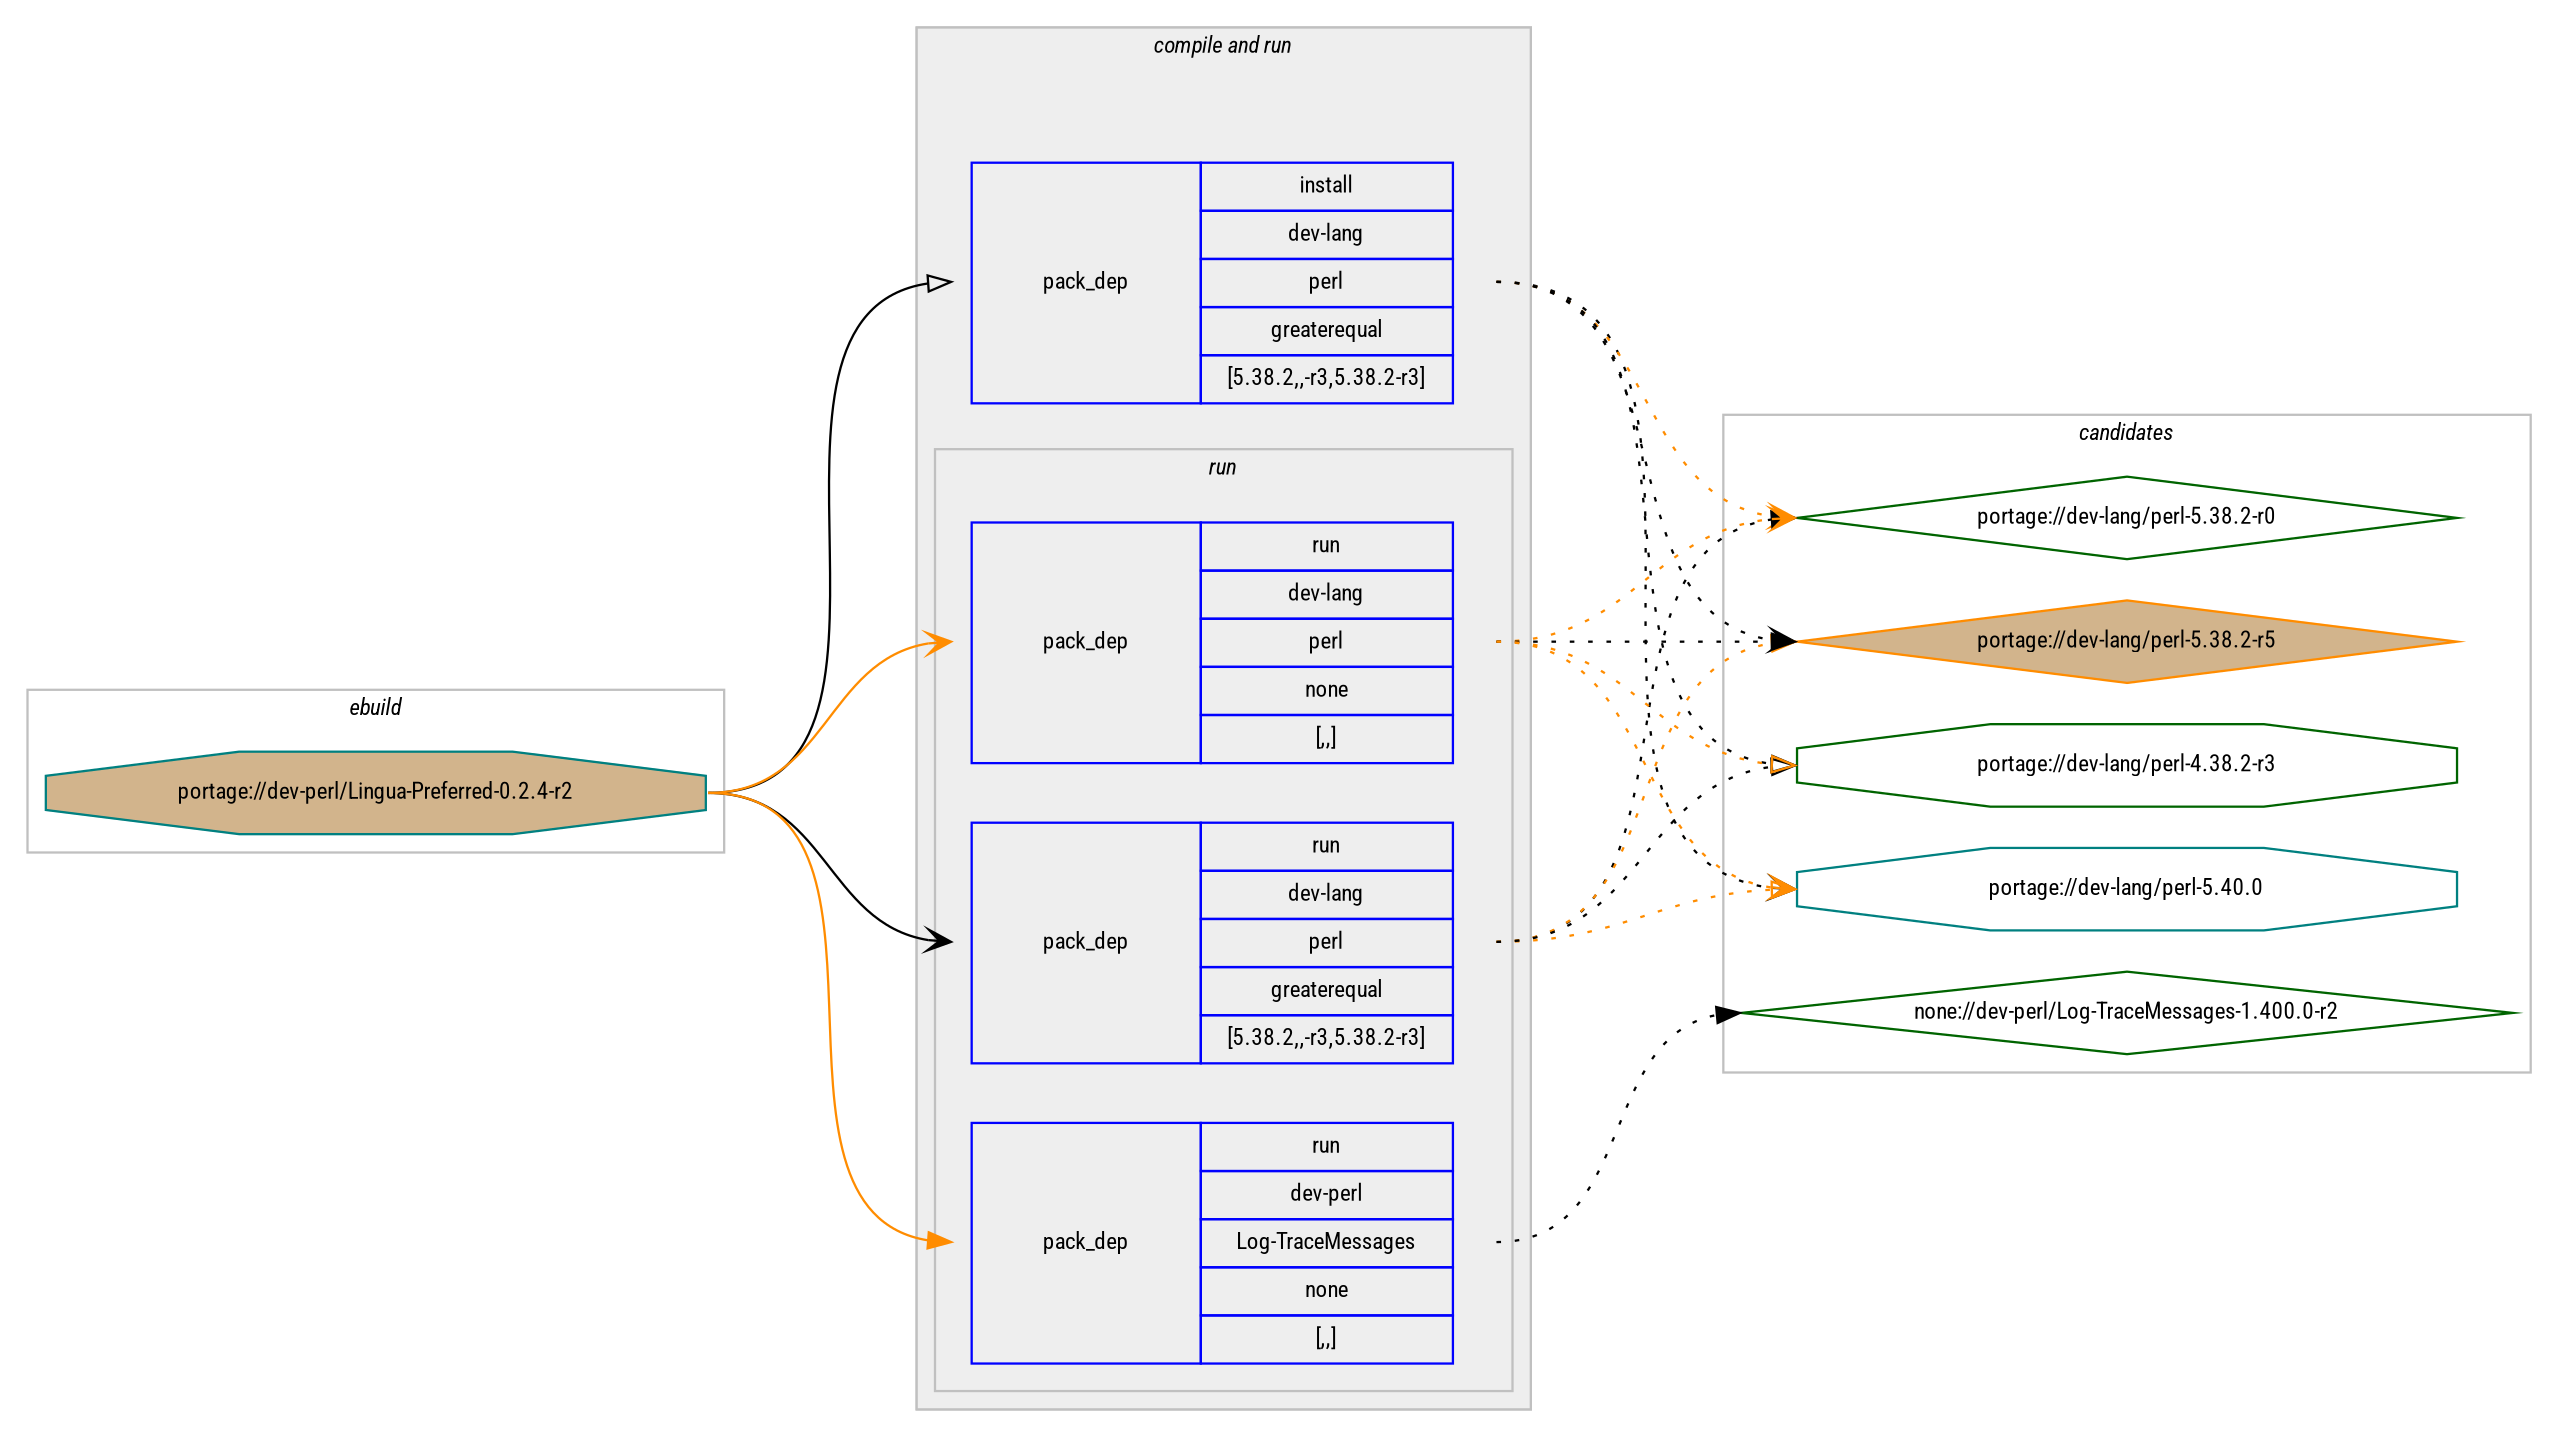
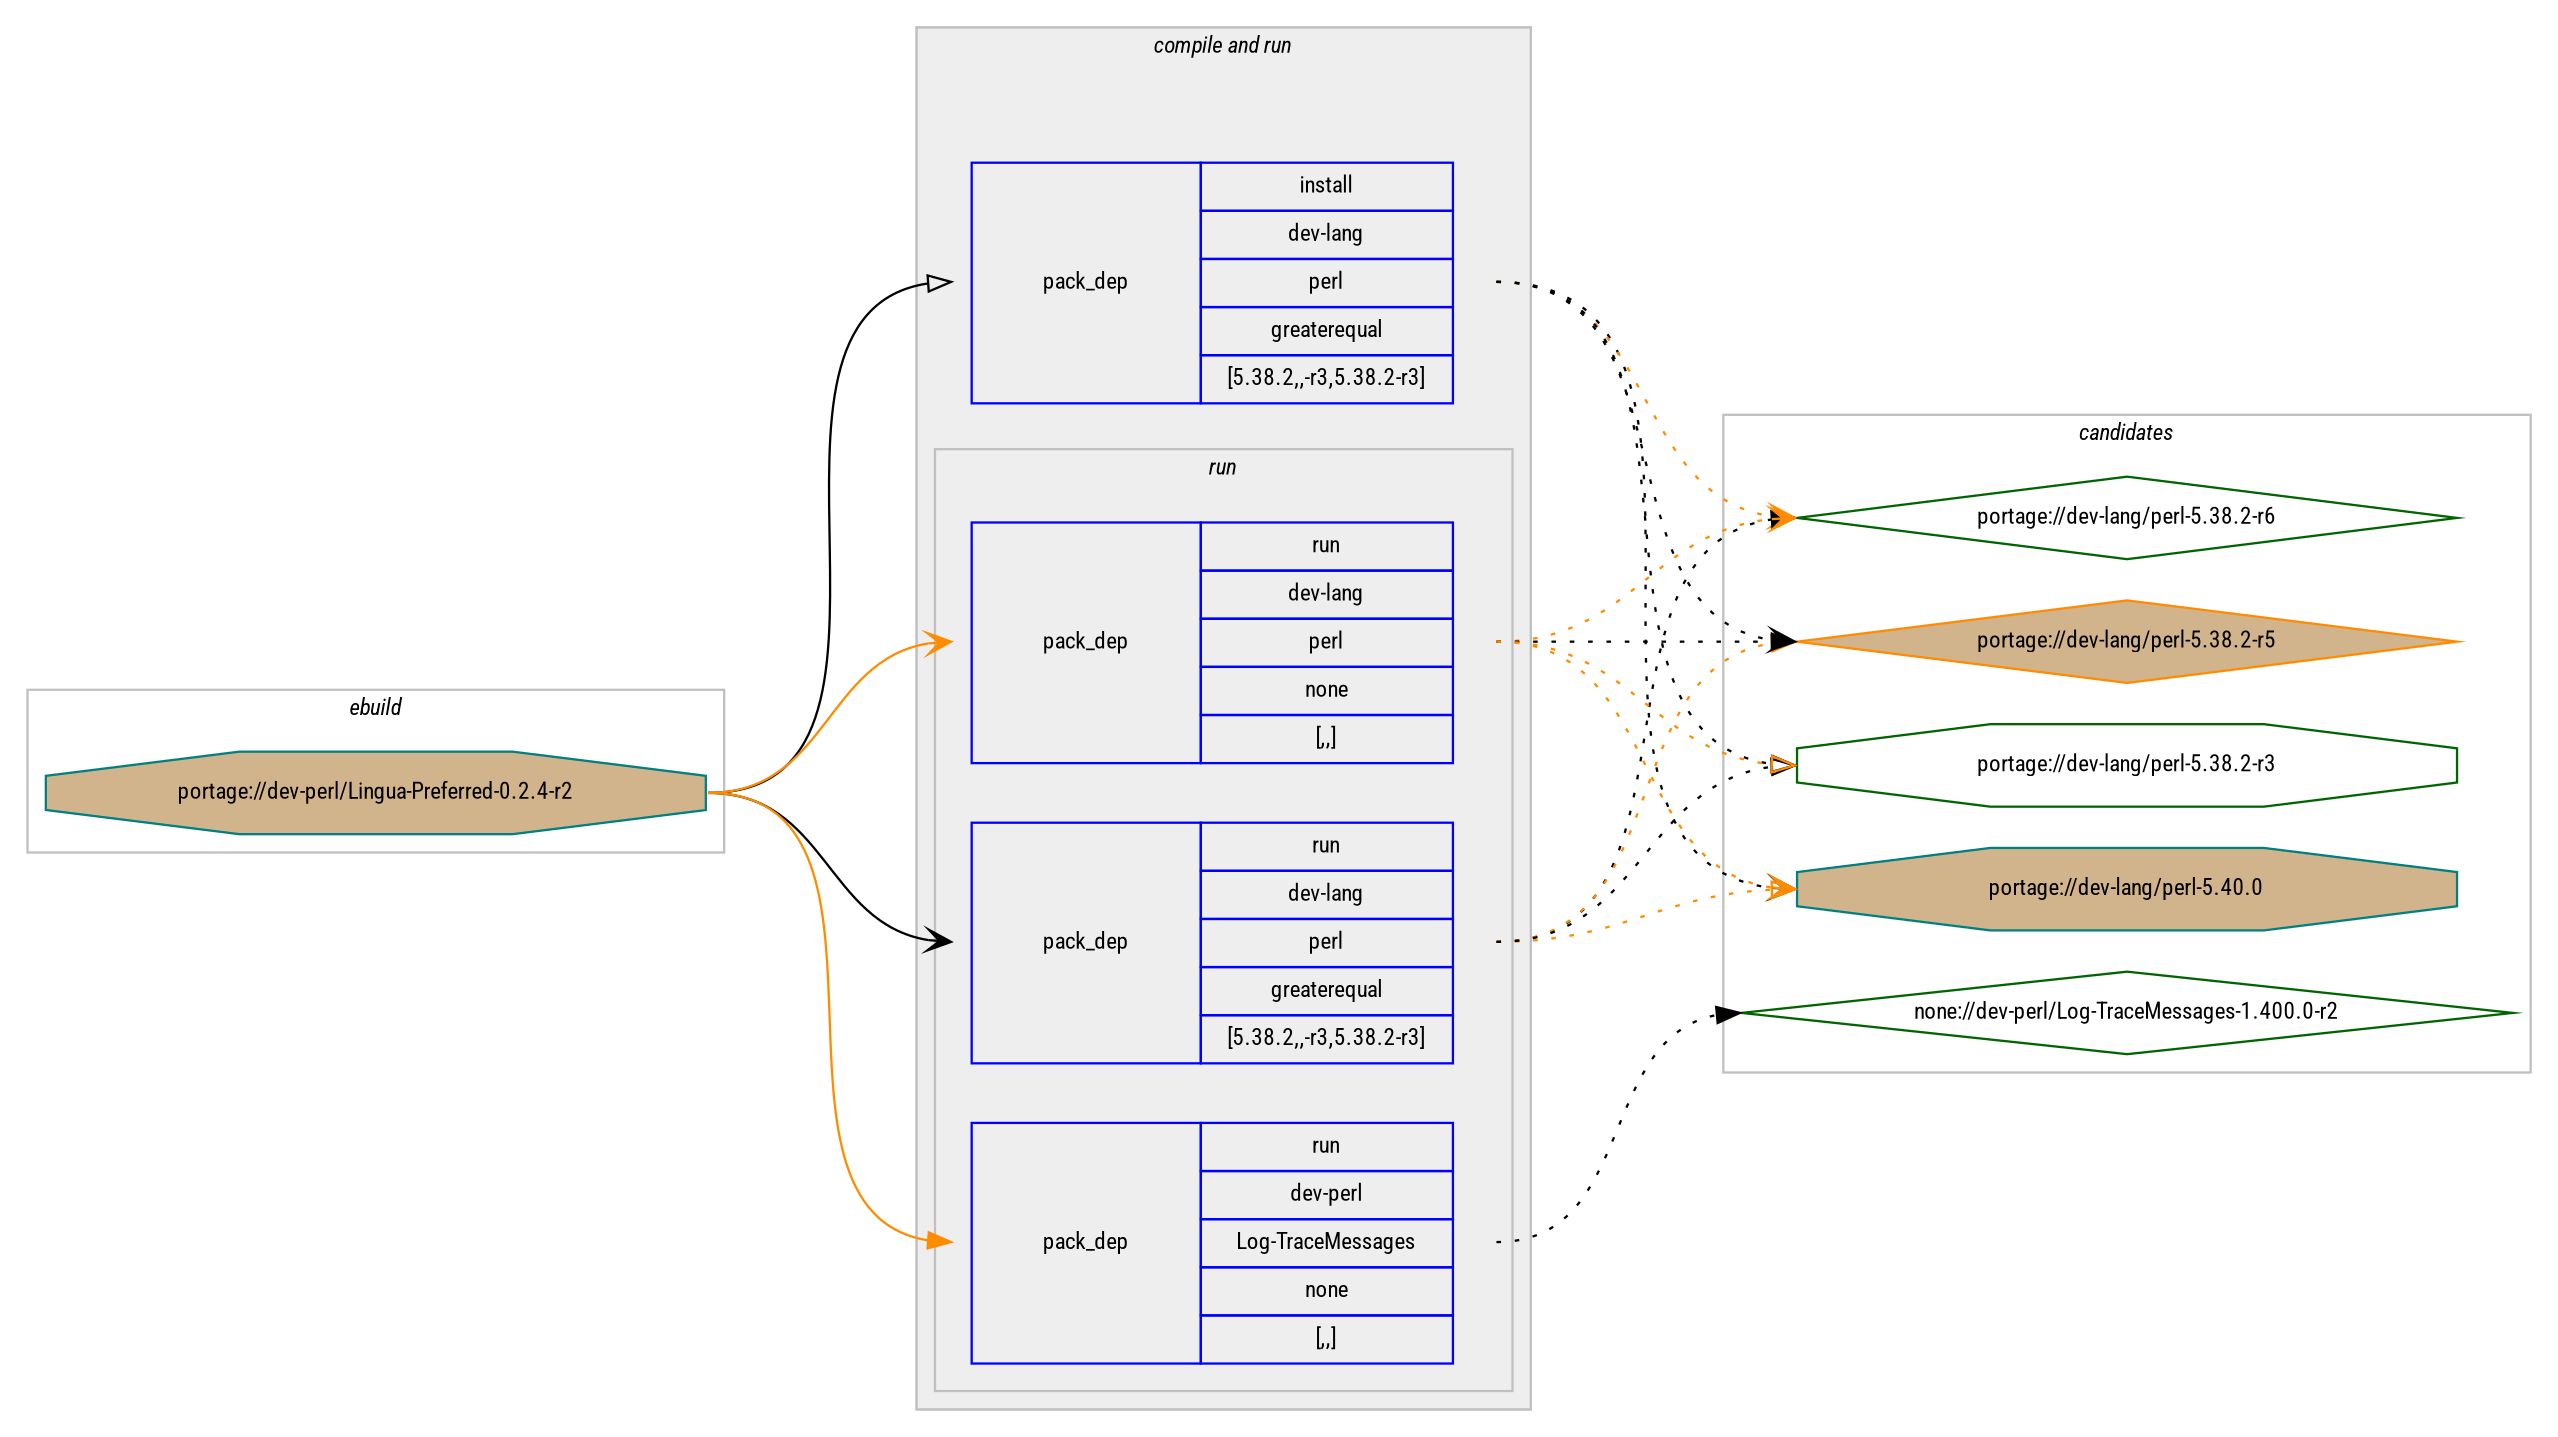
node "portage://dev-lang/perl-5.38.2-r0": label "portage://dev-lang/perl-5.38.2-r0" -> "portage://dev-lang/perl-5.38.2-r6"
node "portage://dev-lang/perl-4.38.2-r3": label "portage://dev-lang/perl-4.38.2-r3" -> "portage://dev-lang/perl-5.38.2-r3"
node "portage://dev-lang/perl-5.40.0": fillcolor white -> tan
